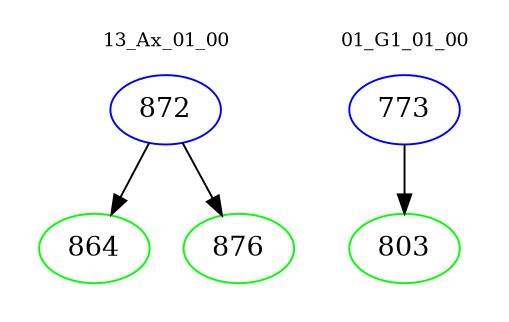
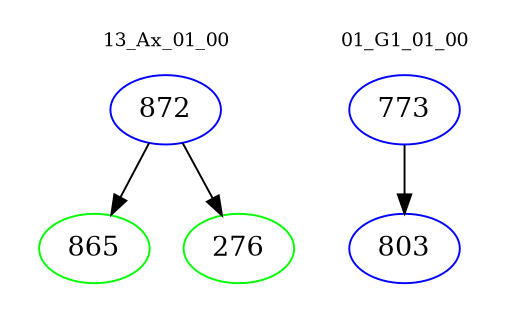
node "864": label "864" -> "865"
node "876": label "876" -> "276"
node "803": color green -> blue
